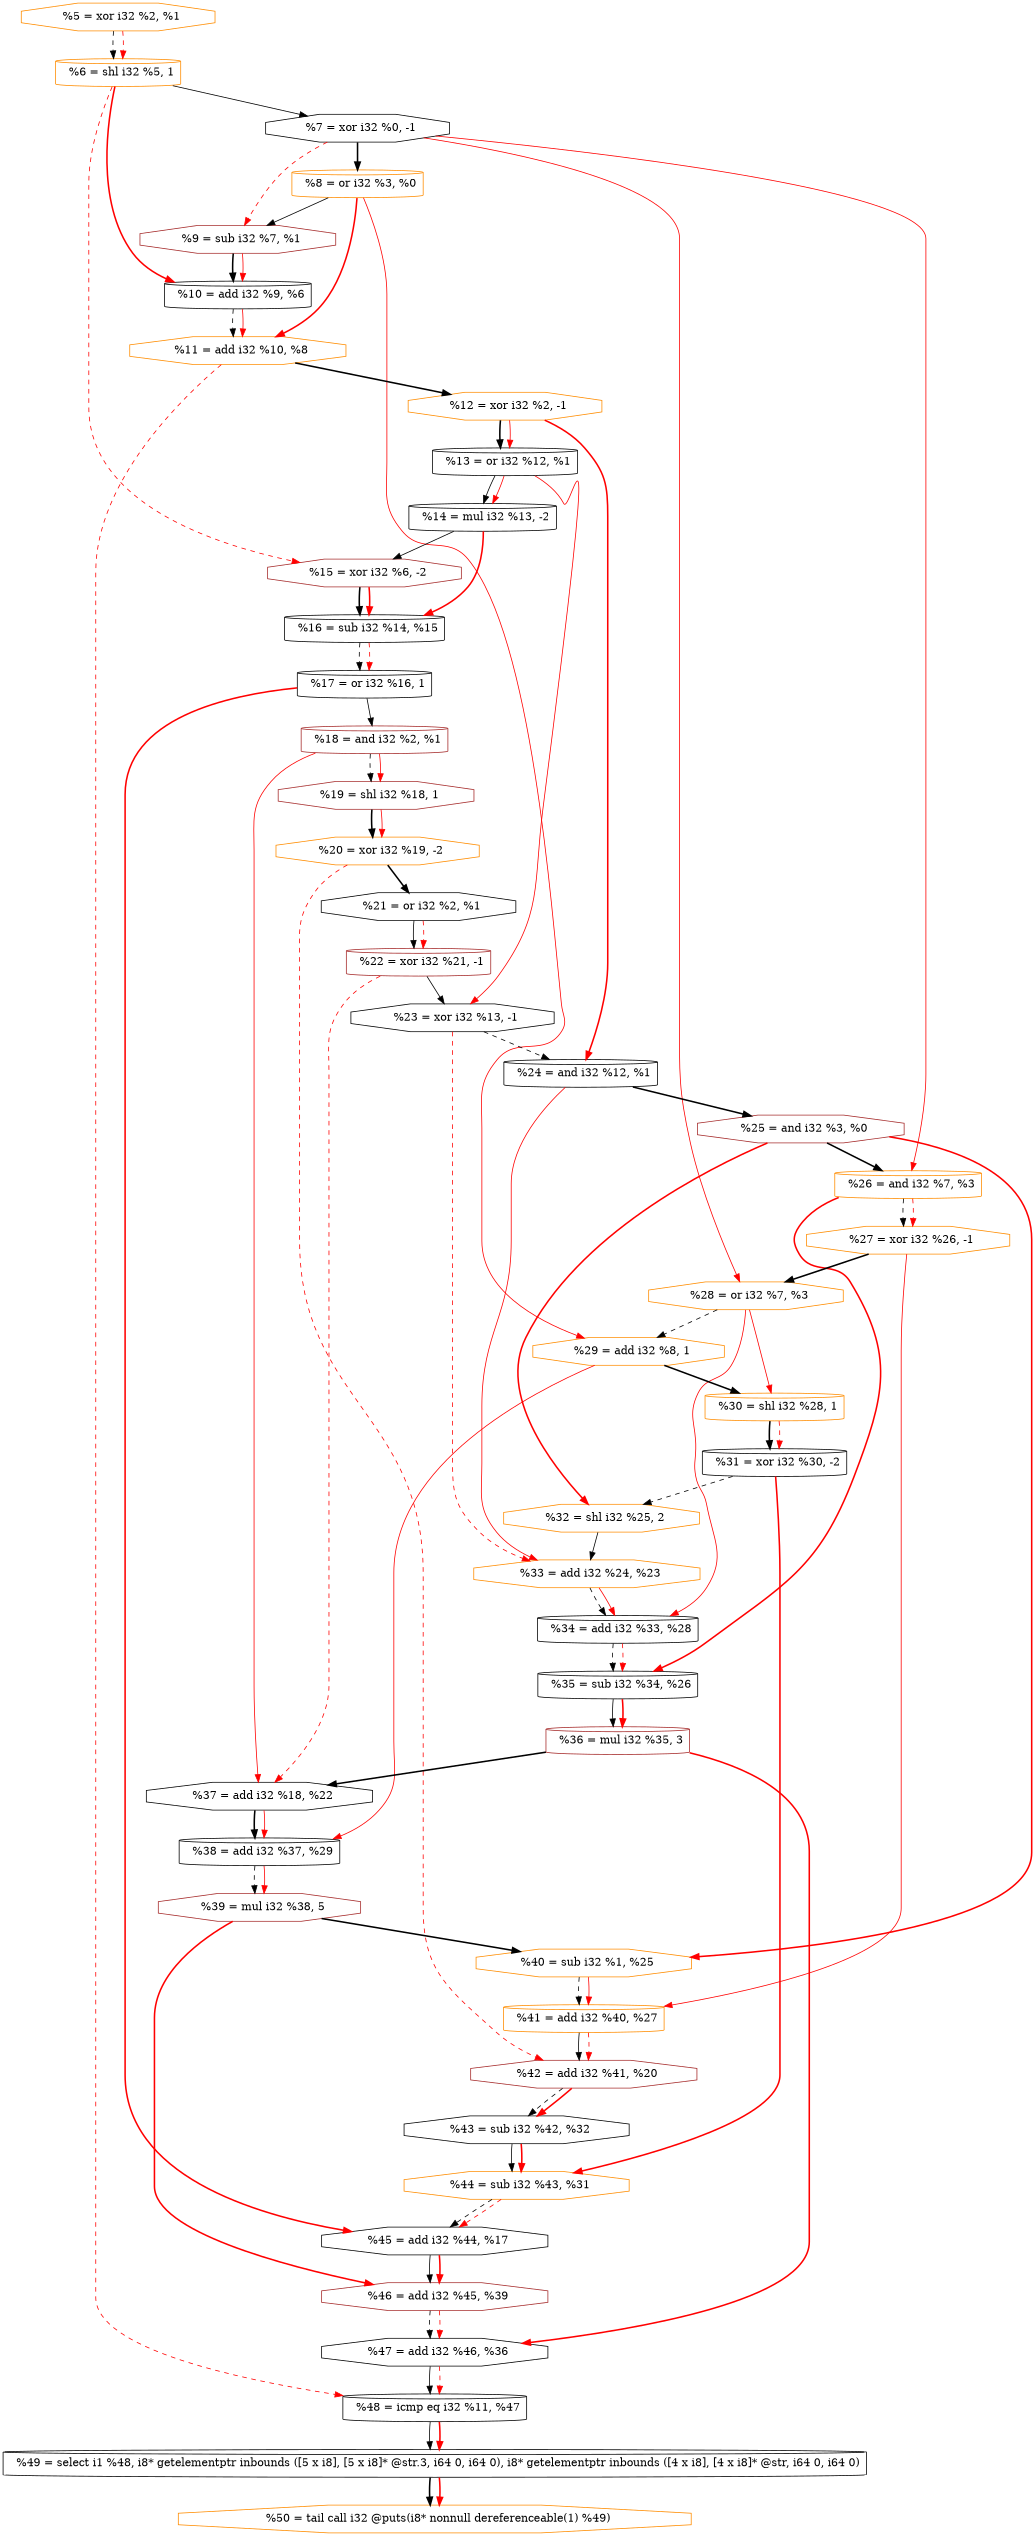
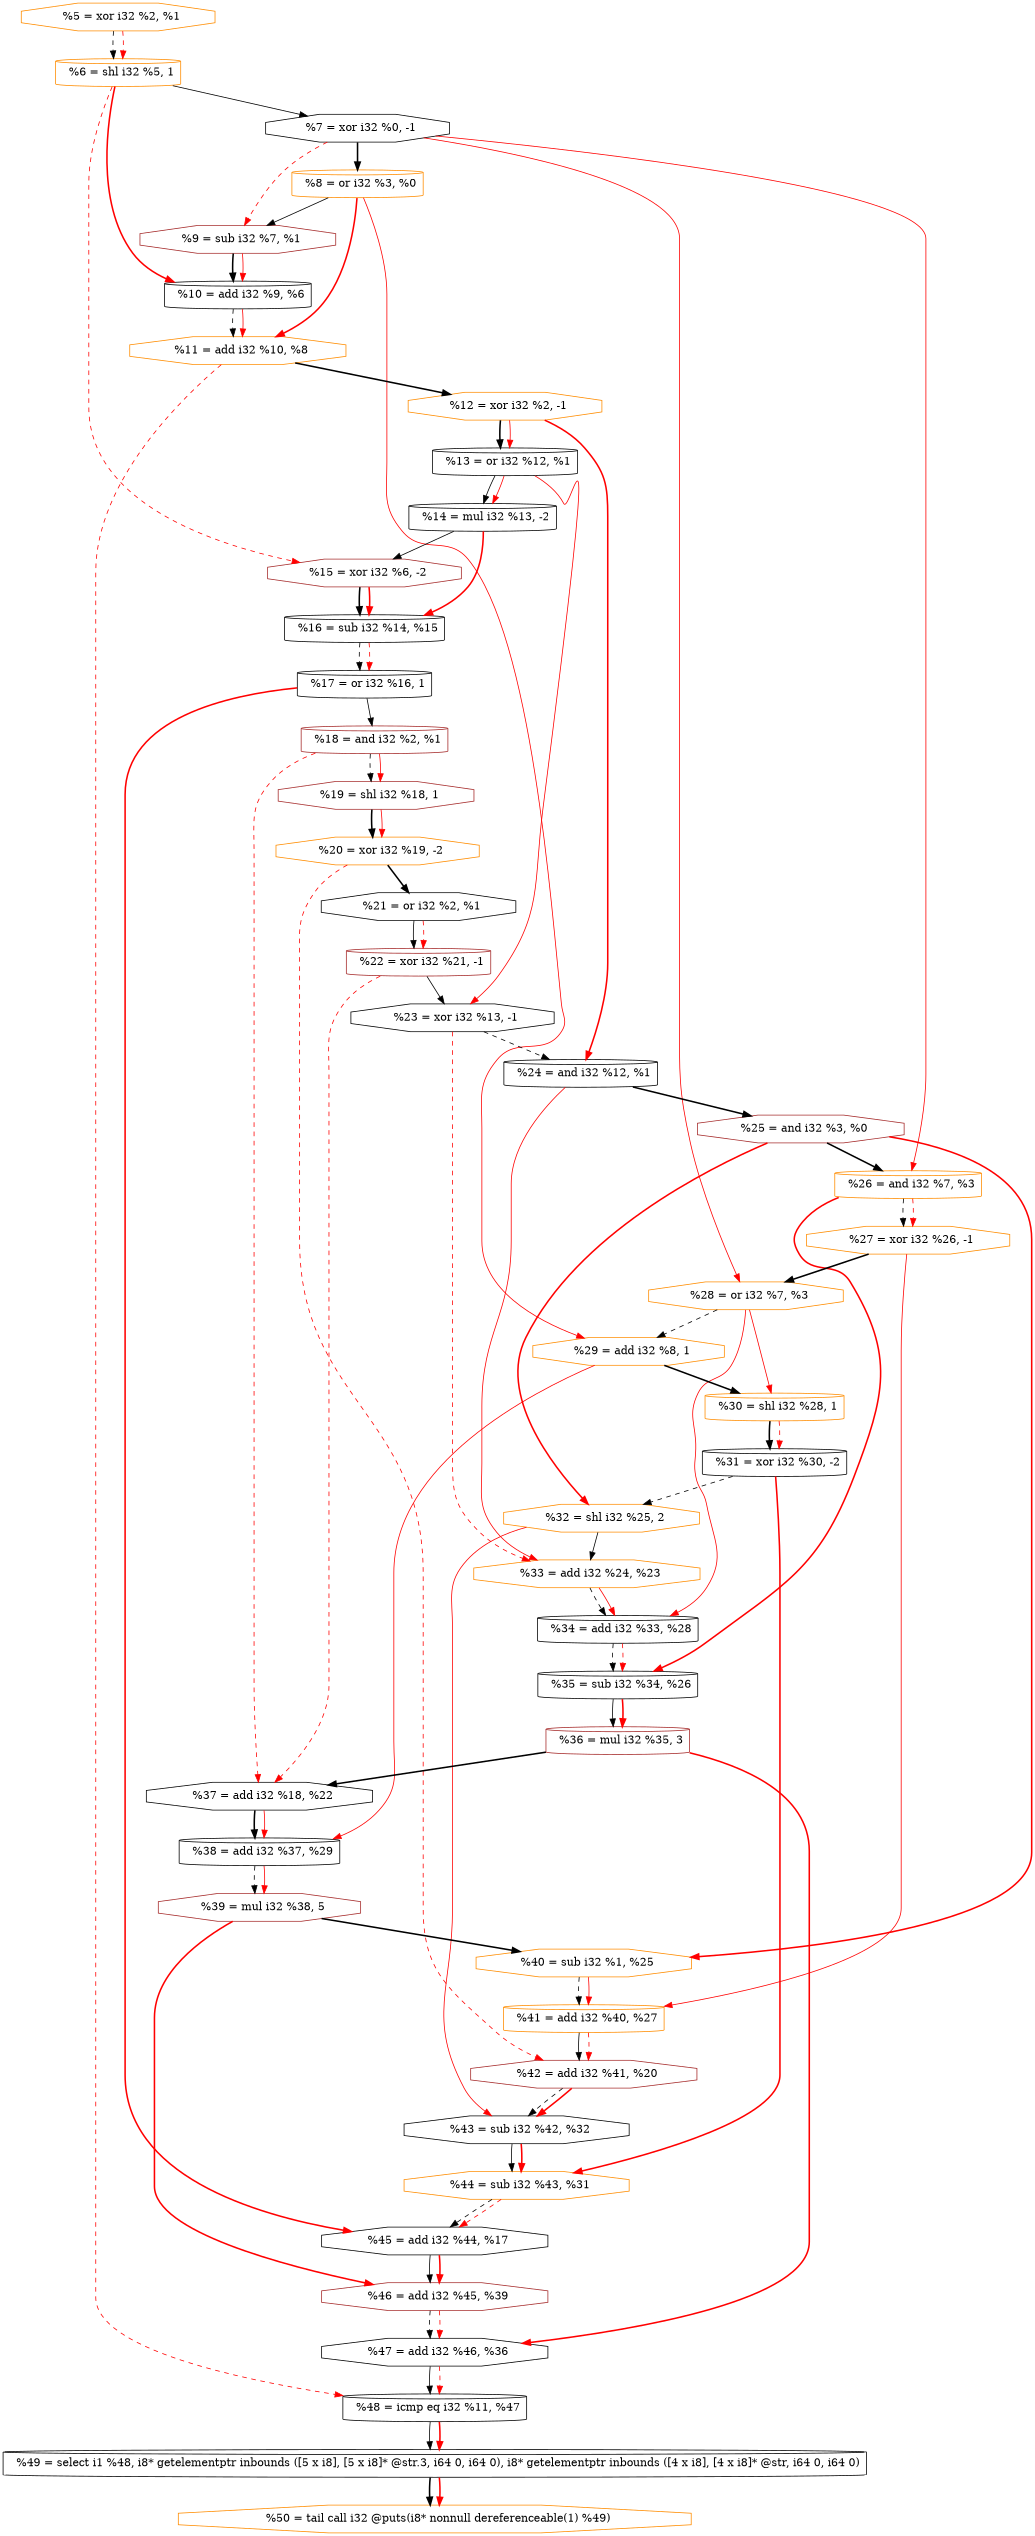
edge "%18 = and i32 %2, %1" -> "%37 = add i32 %18, %22": style solid -> dashed
edge "%32 = shl i32 %25, 2" -> "%43 = sub i32 %42, %32": added
